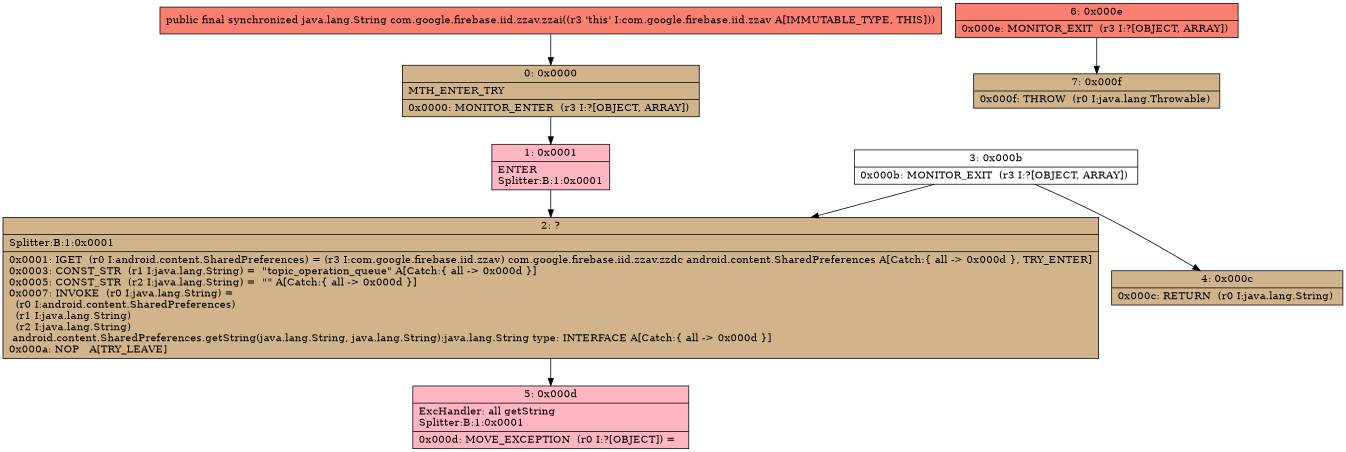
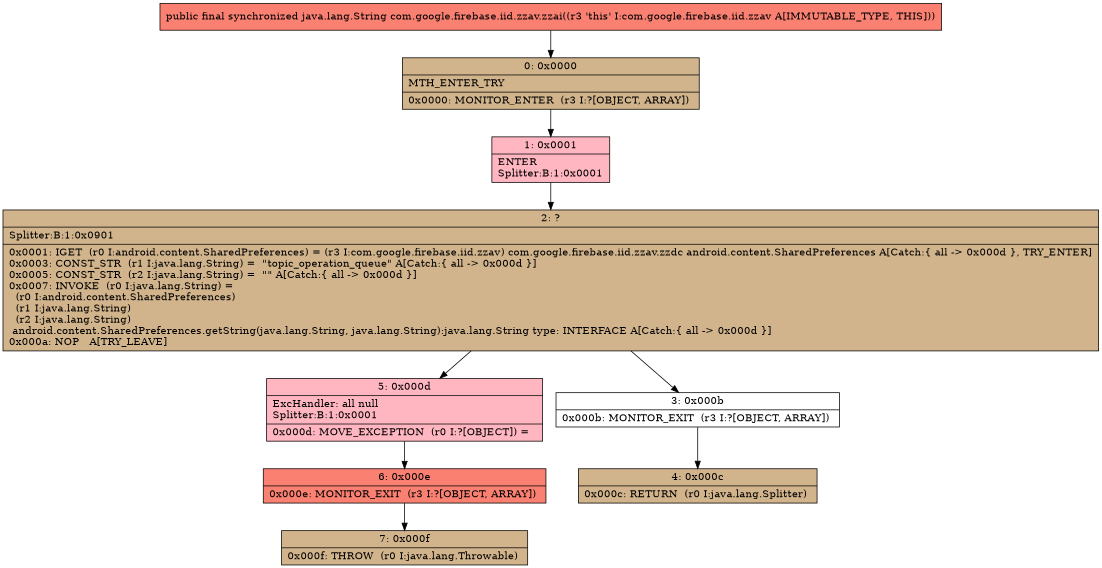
edge "3: 0x000b" -> "2: ?": reversed
node "2: ?": text "Splitter:B:1:0x0001" -> "Splitter:B:1:0x0901"
node "4: 0x000c": text "0x000c: RETURN  (r0 I:java.lang.String)" -> "0x000c: RETURN  (r0 I:java.lang.Splitter)"
node "5: 0x000d": text "ExcHandler: all getString" -> "ExcHandler: all null"
edge "5: 0x000d" -> "6: 0x000e": added
